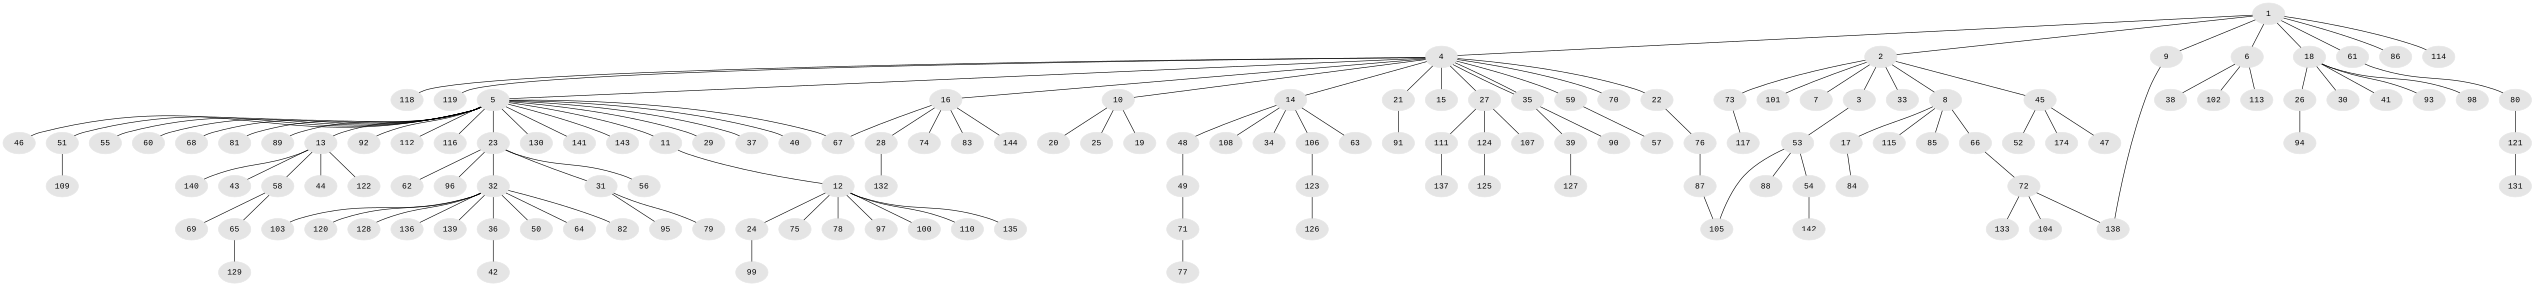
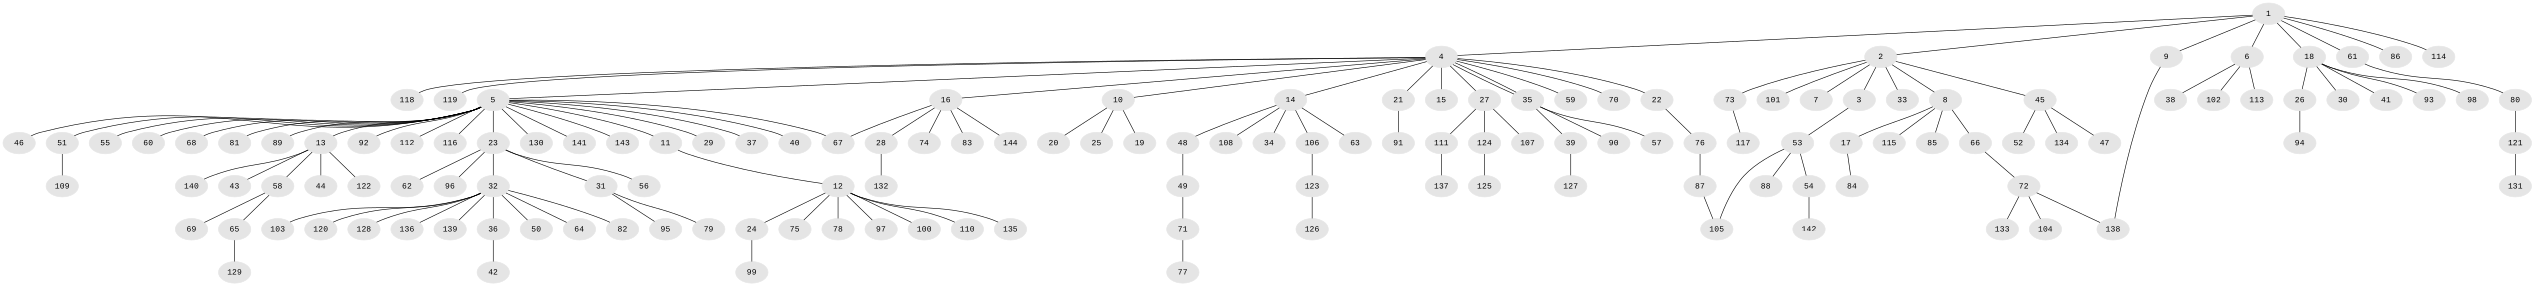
edge "59" -- "57": now "35" -- "57"
node "174": label "174" -> "134"
